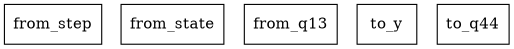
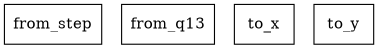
node "from_state": removed
node "to_x": added
node "to_q44": removed
